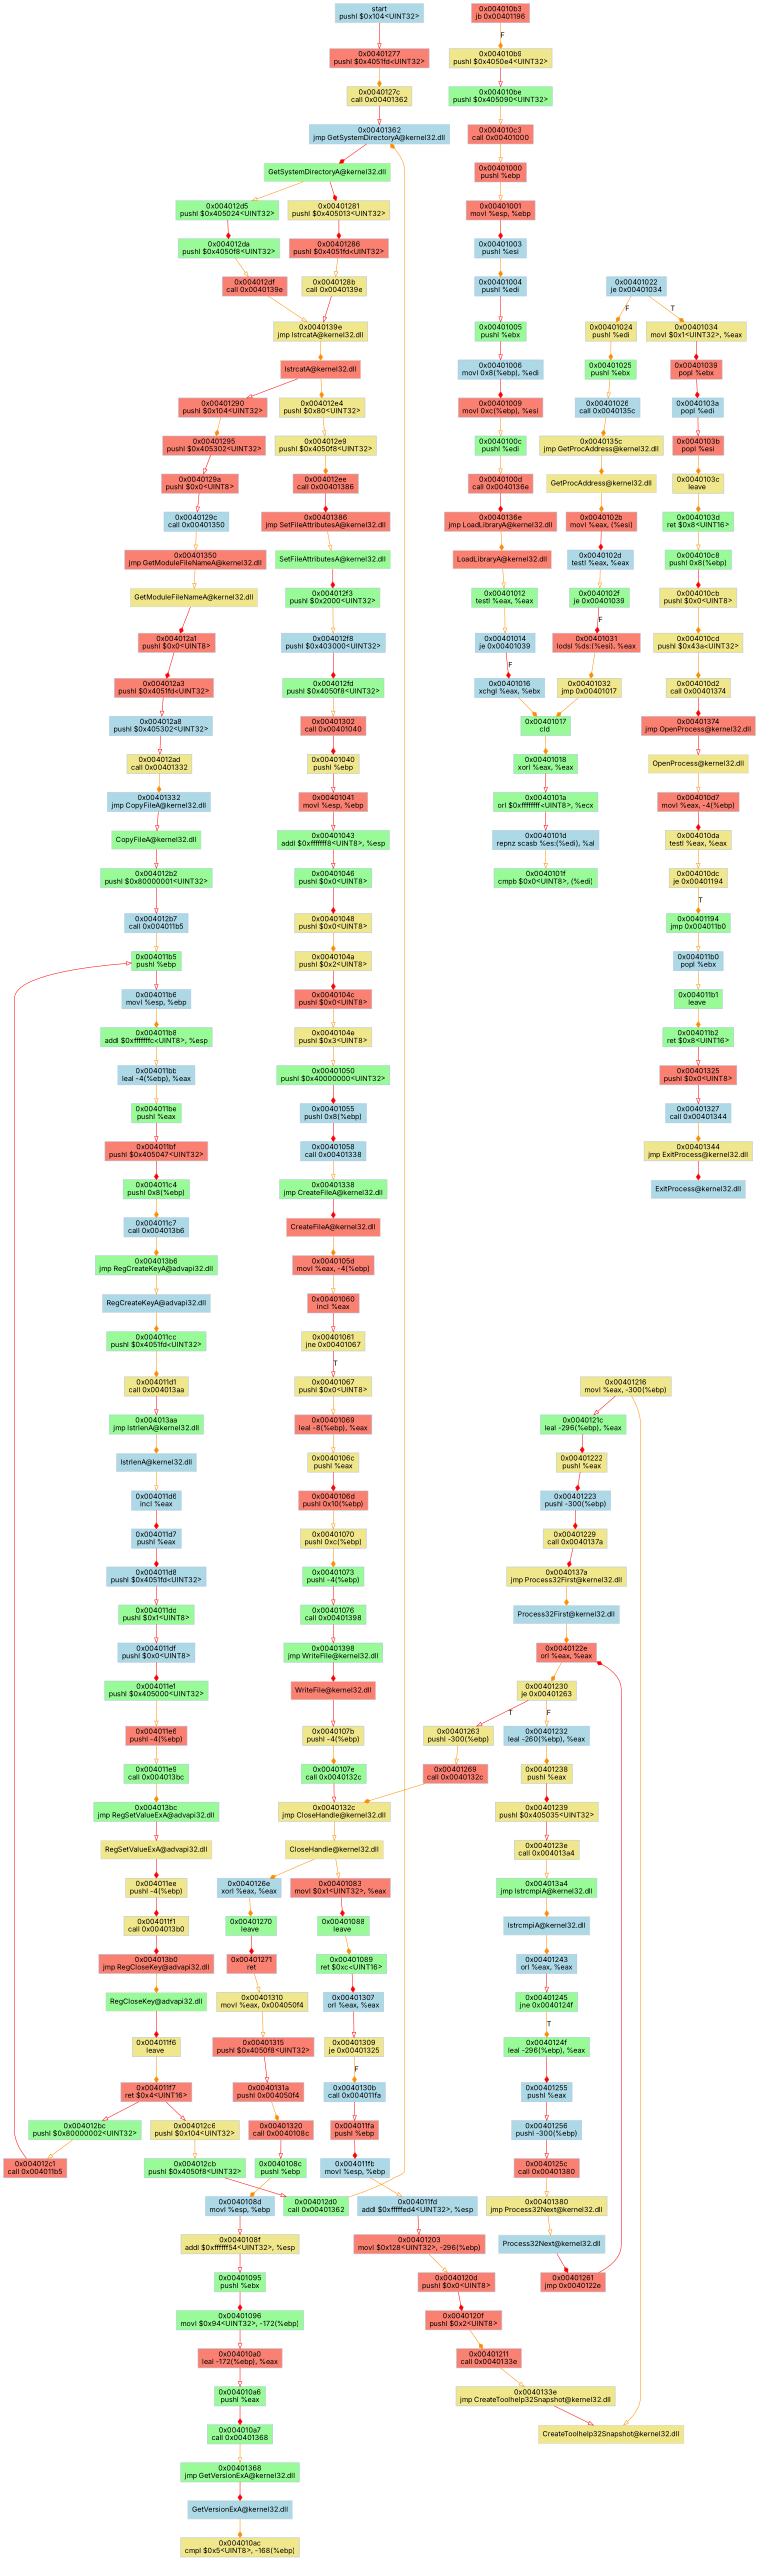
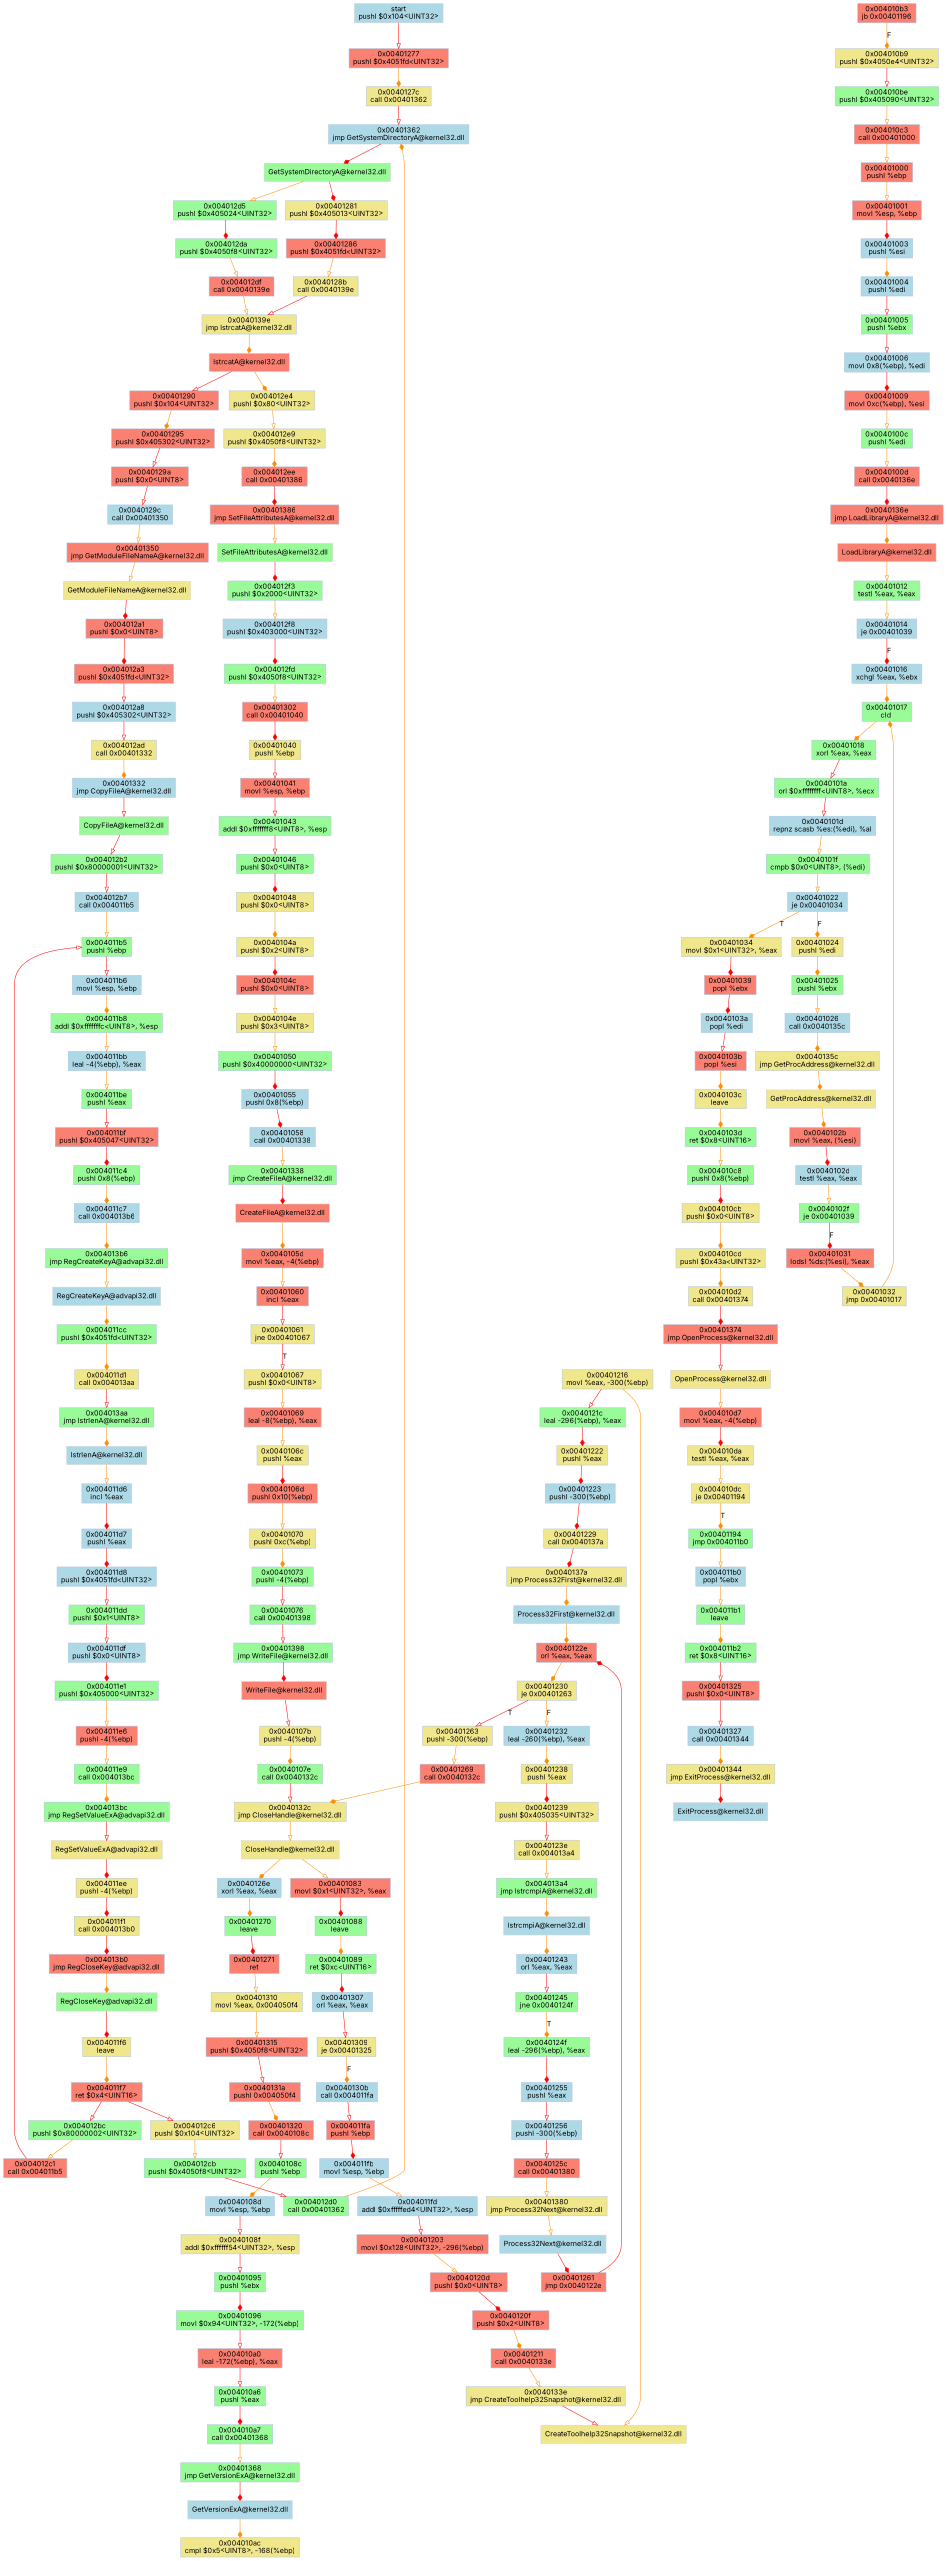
edge "0x0040101f cmpb $0x0<UINT8>, (%edi)" -> "0x00401022 je 0x00401034": added
